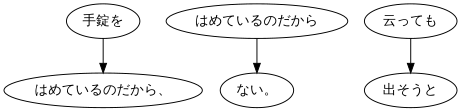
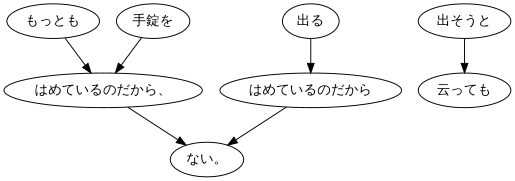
node "もっとも": added
node "出る": added
edge "云っても" -> "出そうと": reversed
edge "はめているのだから、" -> "ない。": added
